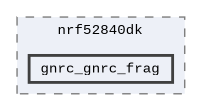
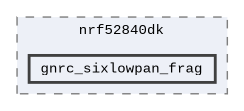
node "gnrc_gnrc_frag": label "gnrc_gnrc_frag" -> "gnrc_sixlowpan_frag"
